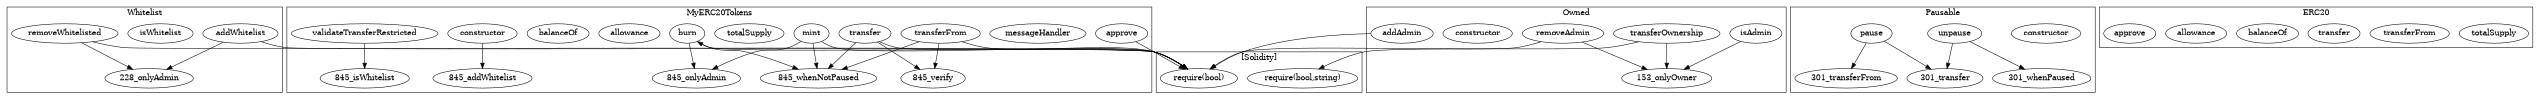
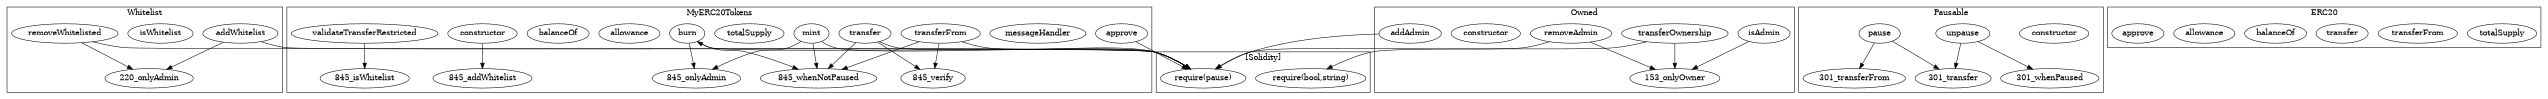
node "228_onlyAdmin": label "228_onlyAdmin" -> "220_onlyAdmin"
node "require(bool)": label "require(bool)" -> "require(pause)"
